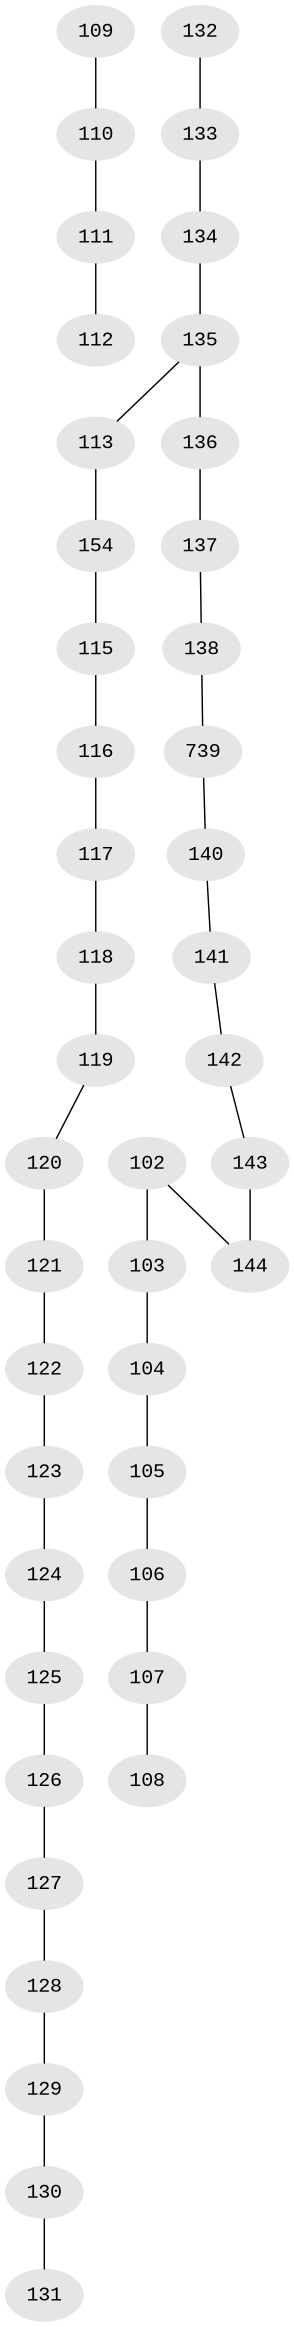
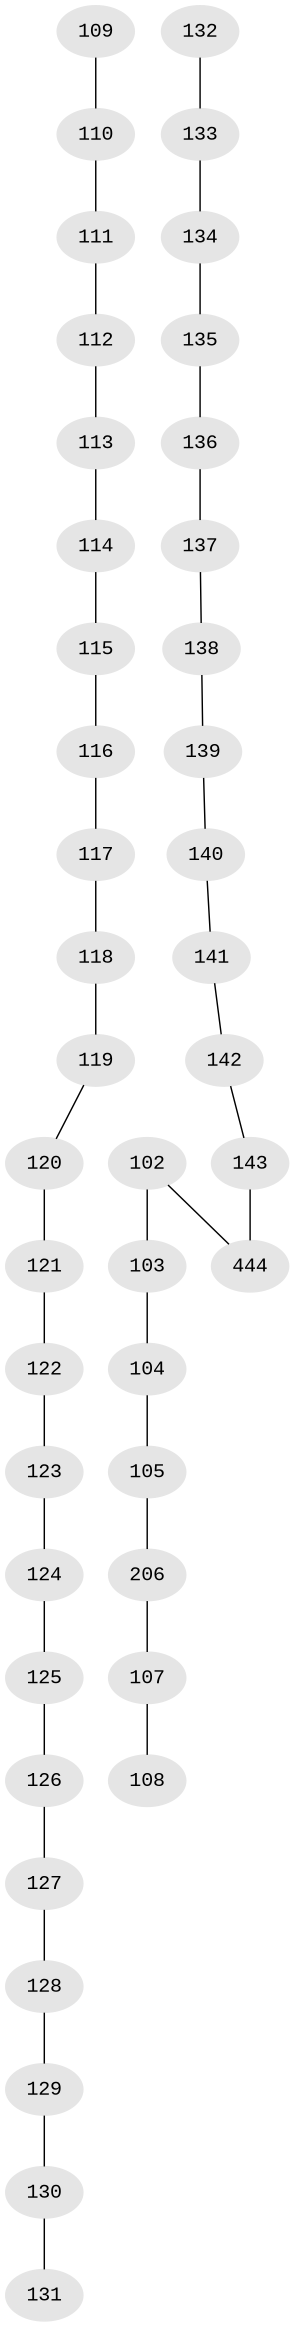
edge "135" -- "113": now "112" -- "113"
node "154": label "154" -> "114"
node "739": label "739" -> "139"
node "144": label "144" -> "444"
node "106": label "106" -> "206"
